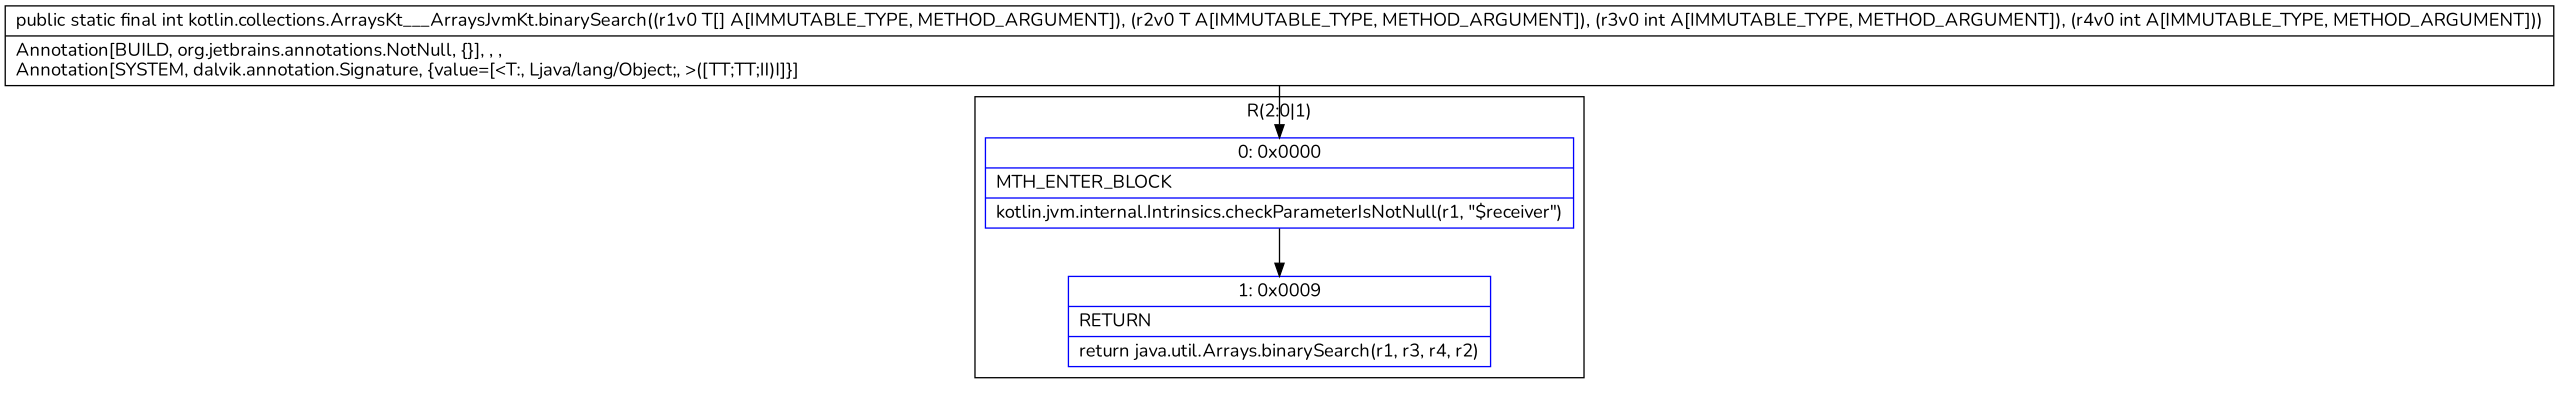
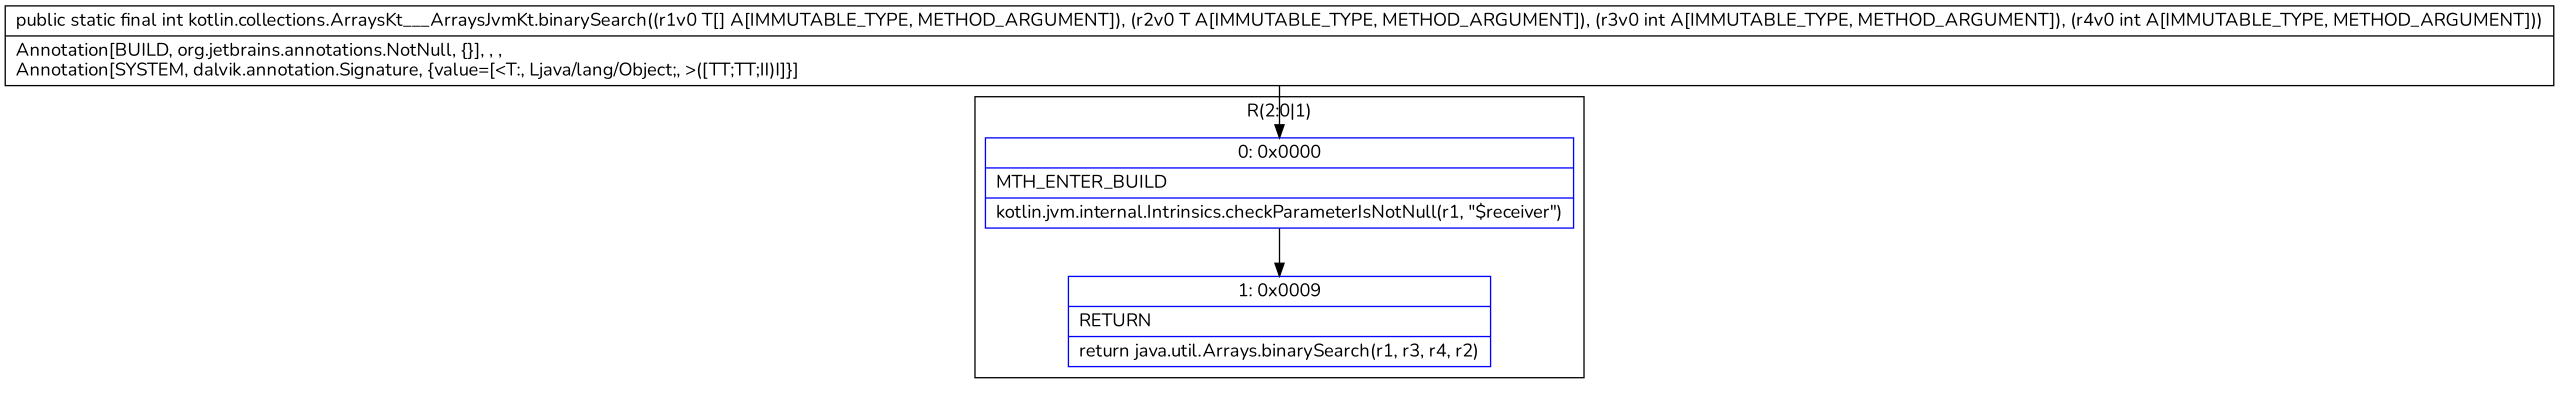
node "0: 0x0000": text "MTH_ENTER_BLOCK" -> "MTH_ENTER_BUILD"
